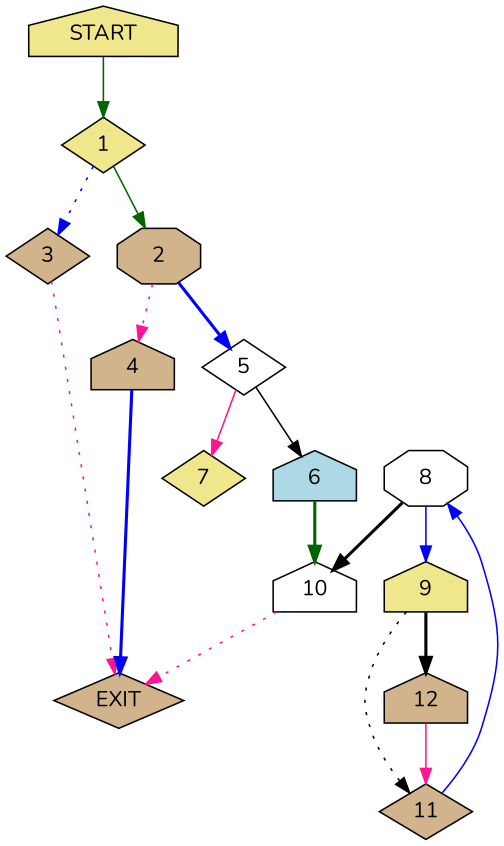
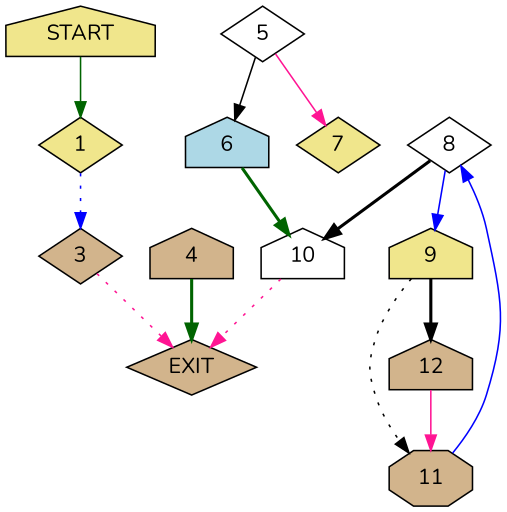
node "2": removed
node "8": shape octagon -> diamond
edge "4" -> "EXIT": color blue -> darkgreen
node "11": shape diamond -> octagon
